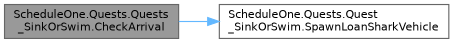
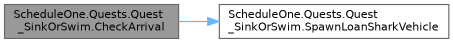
node "ScheduleOne.Quests.Quests _SinkOrSwim.CheckArrival": label "ScheduleOne.Quests.Quests _SinkOrSwim.CheckArrival" -> "ScheduleOne.Quests.Quest _SinkOrSwim.CheckArrival"
